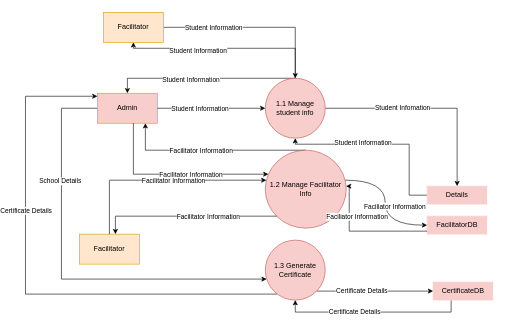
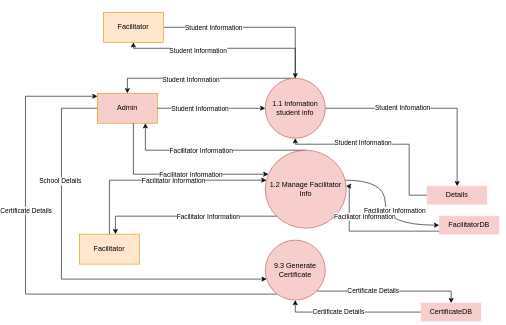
node "1.1 Manage student info": label "1.1 Manage student info" -> "1.1 Infomation student info"
node "FacilitatorDB": moved (458, 225) -> (470, 225)
node "1.3 Generate Certificate": label "1.3 Generate Certificate" -> "9.3 Generate Certificate"
node "CertificateDB": moved (464, 291) -> (452, 312)
